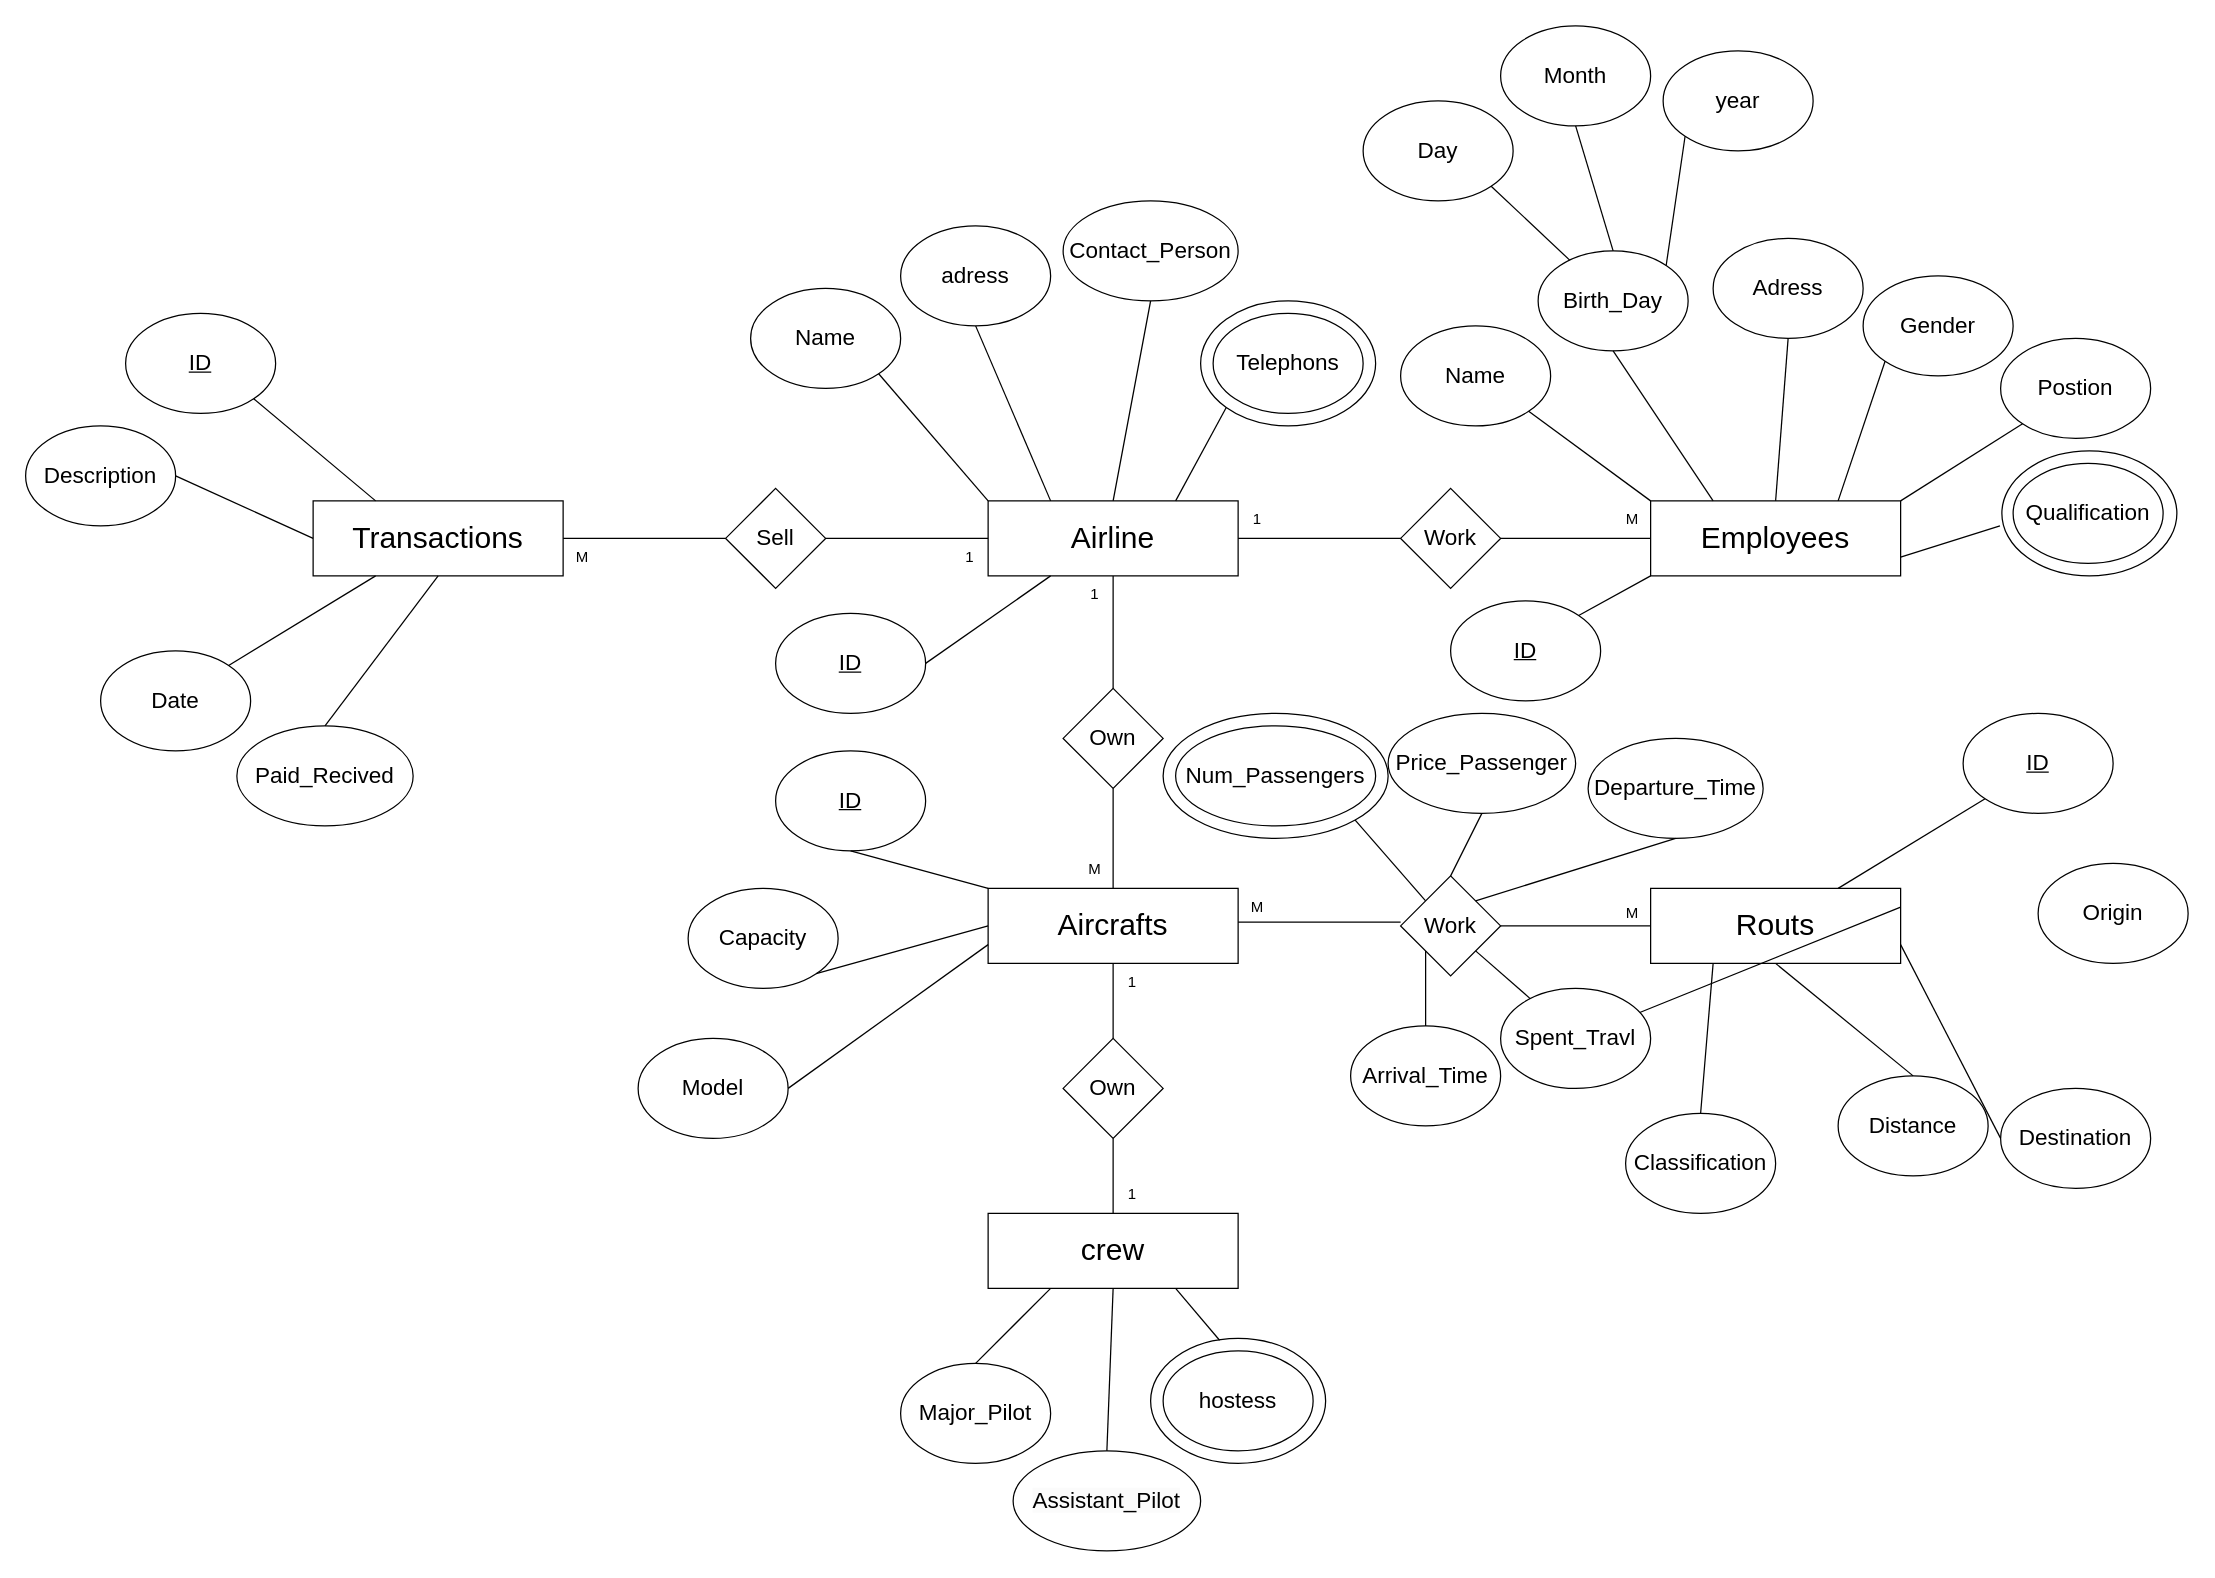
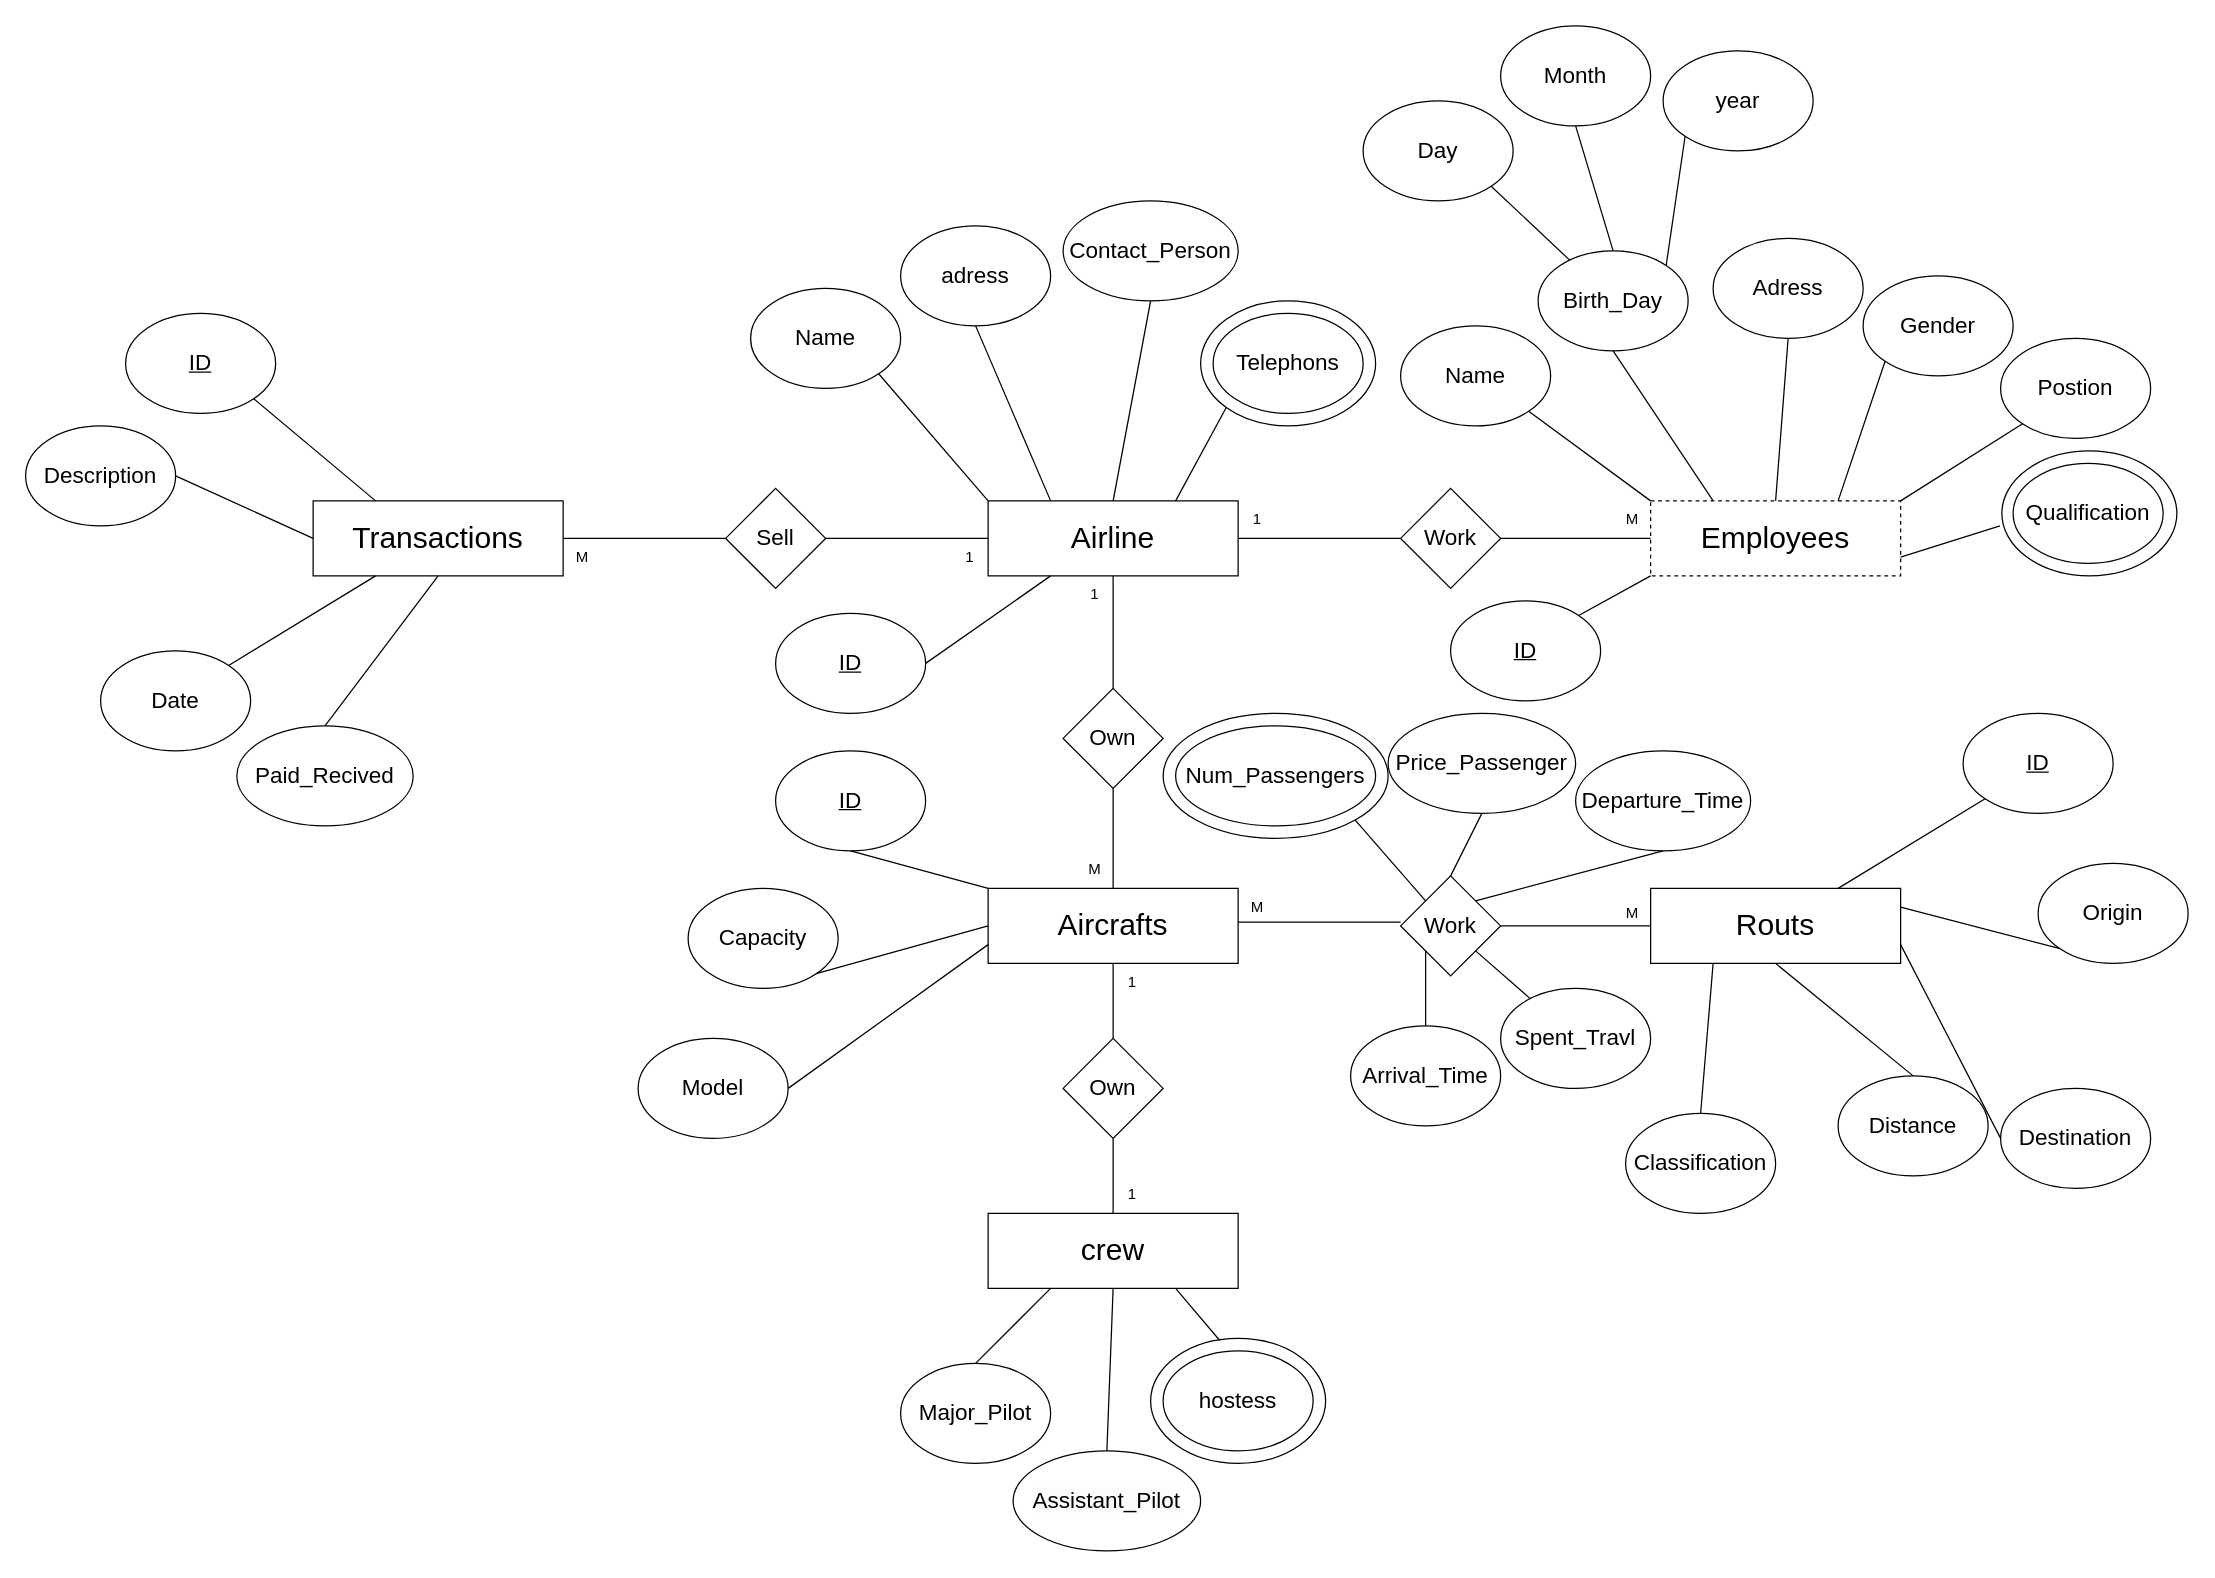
node "Employees": style solid -> dashed
node "Departure_Time": moved (1676, 788) -> (1663, 801)
edge "Routs" -- "Spent_Travl": now "Routs" -- "Origin"
